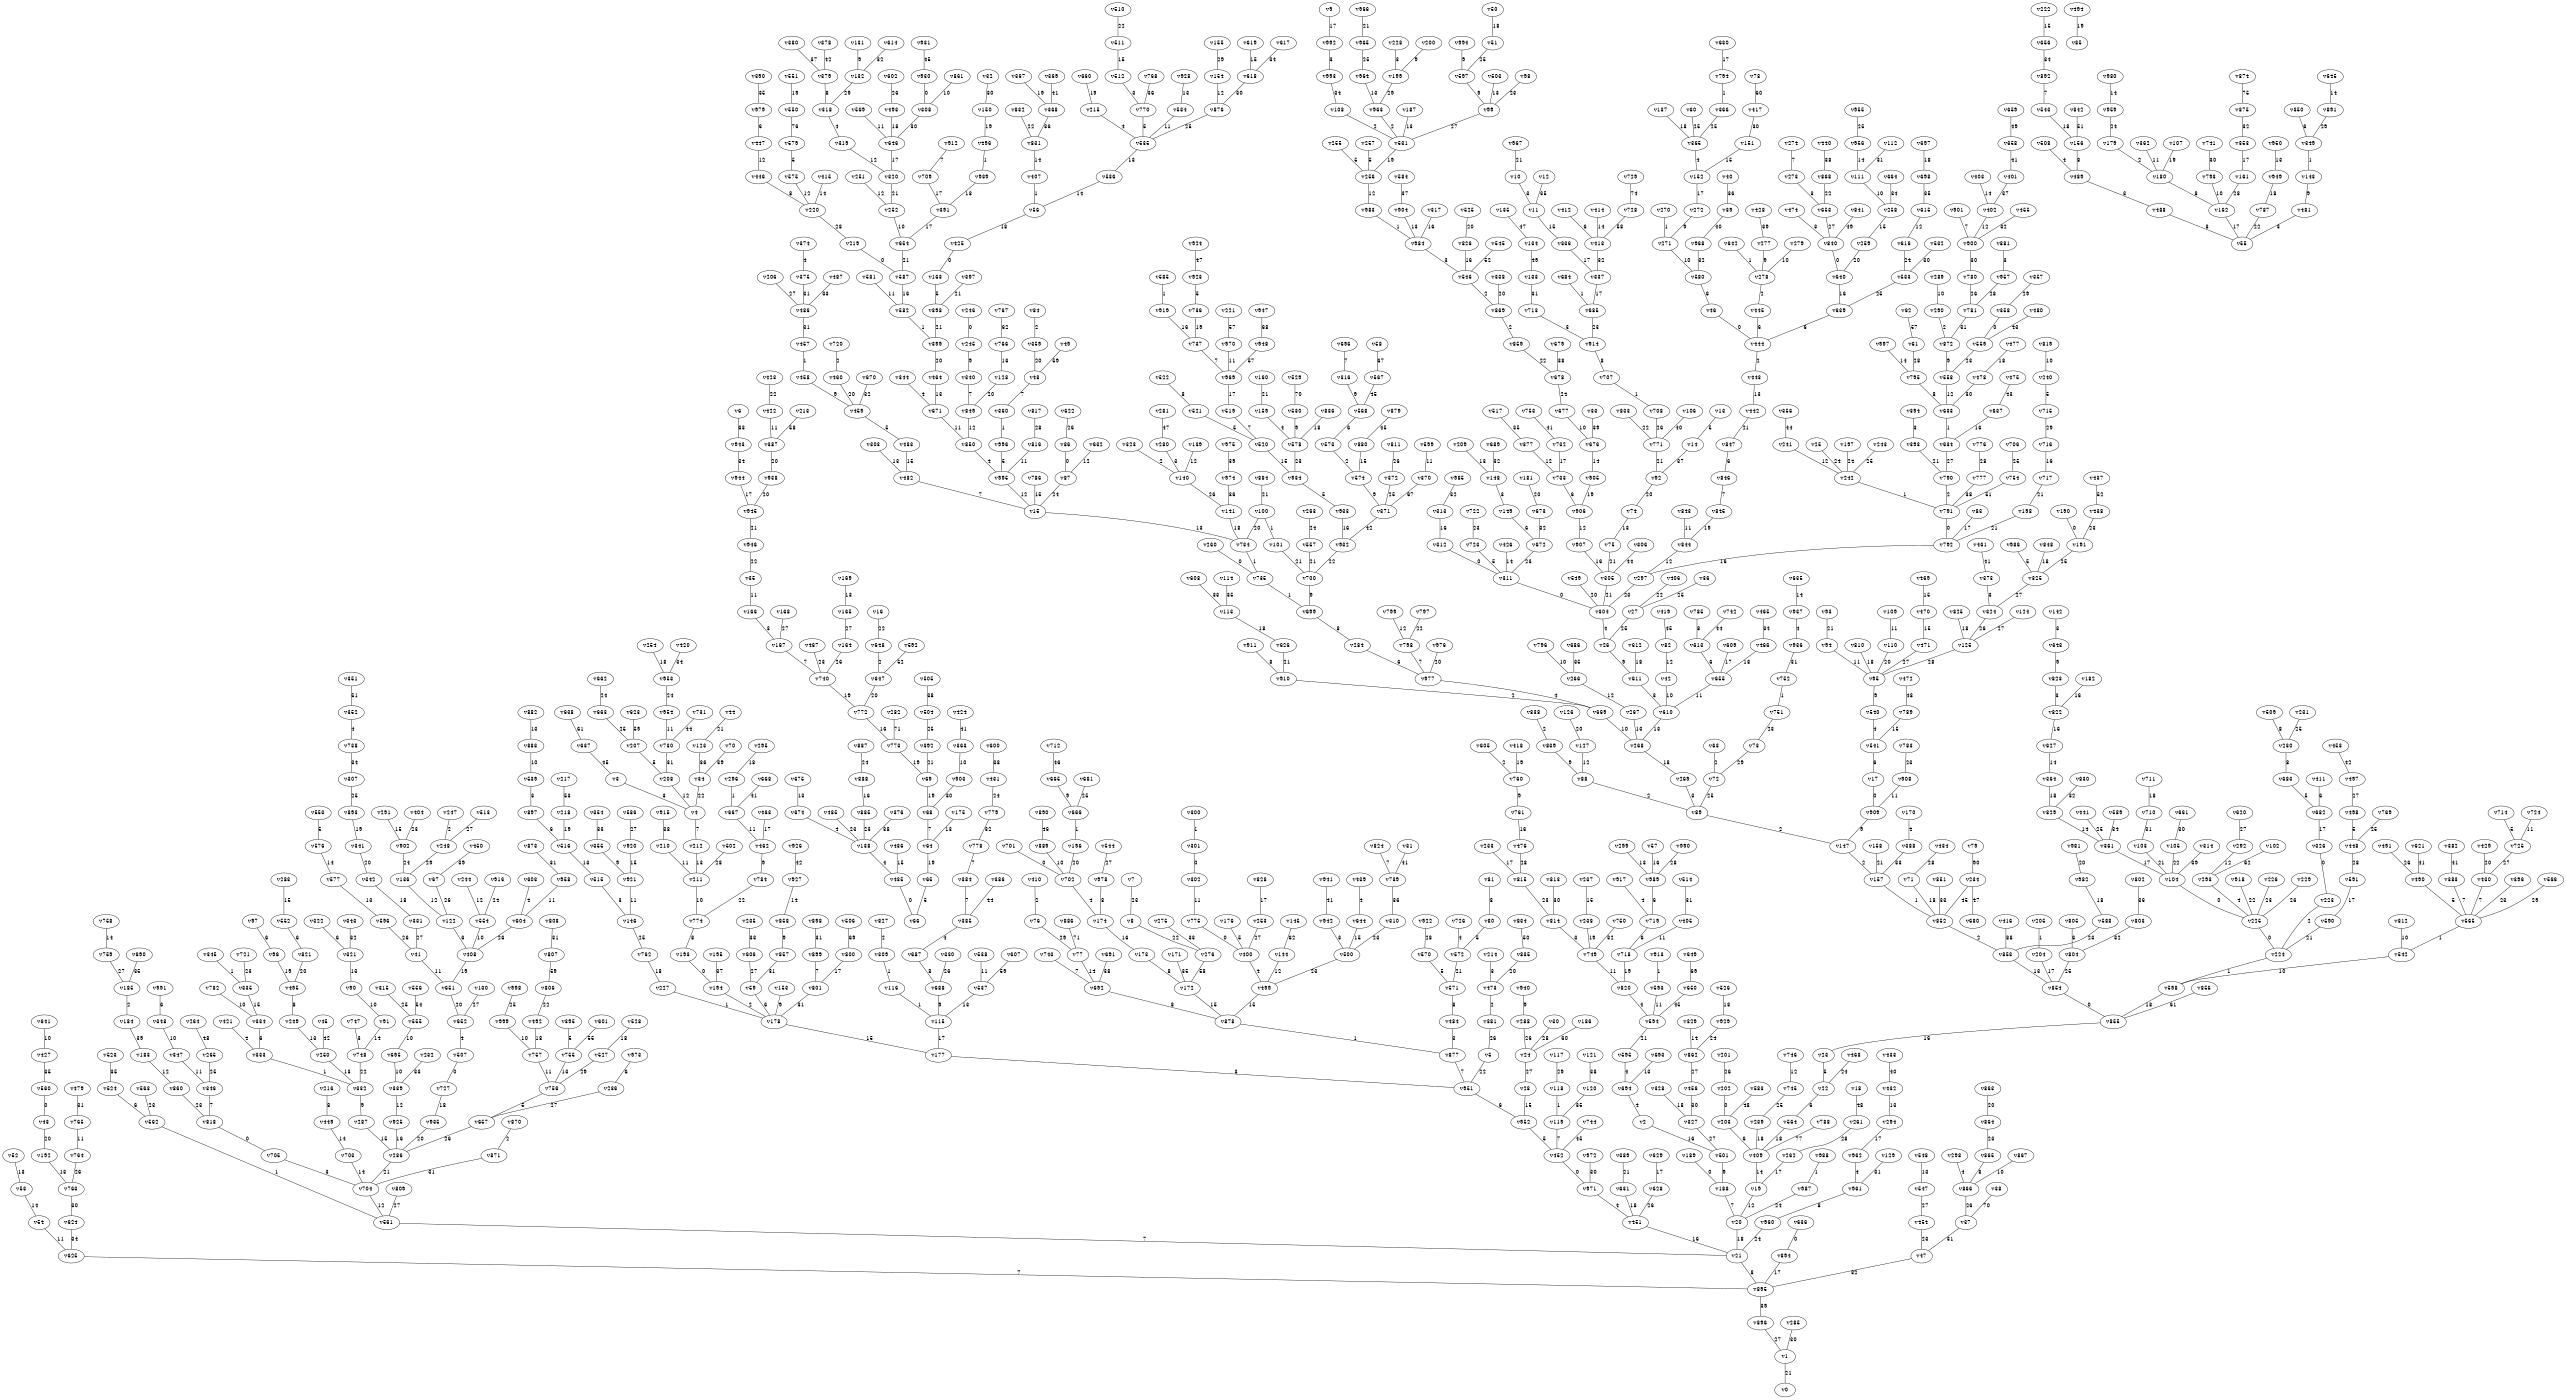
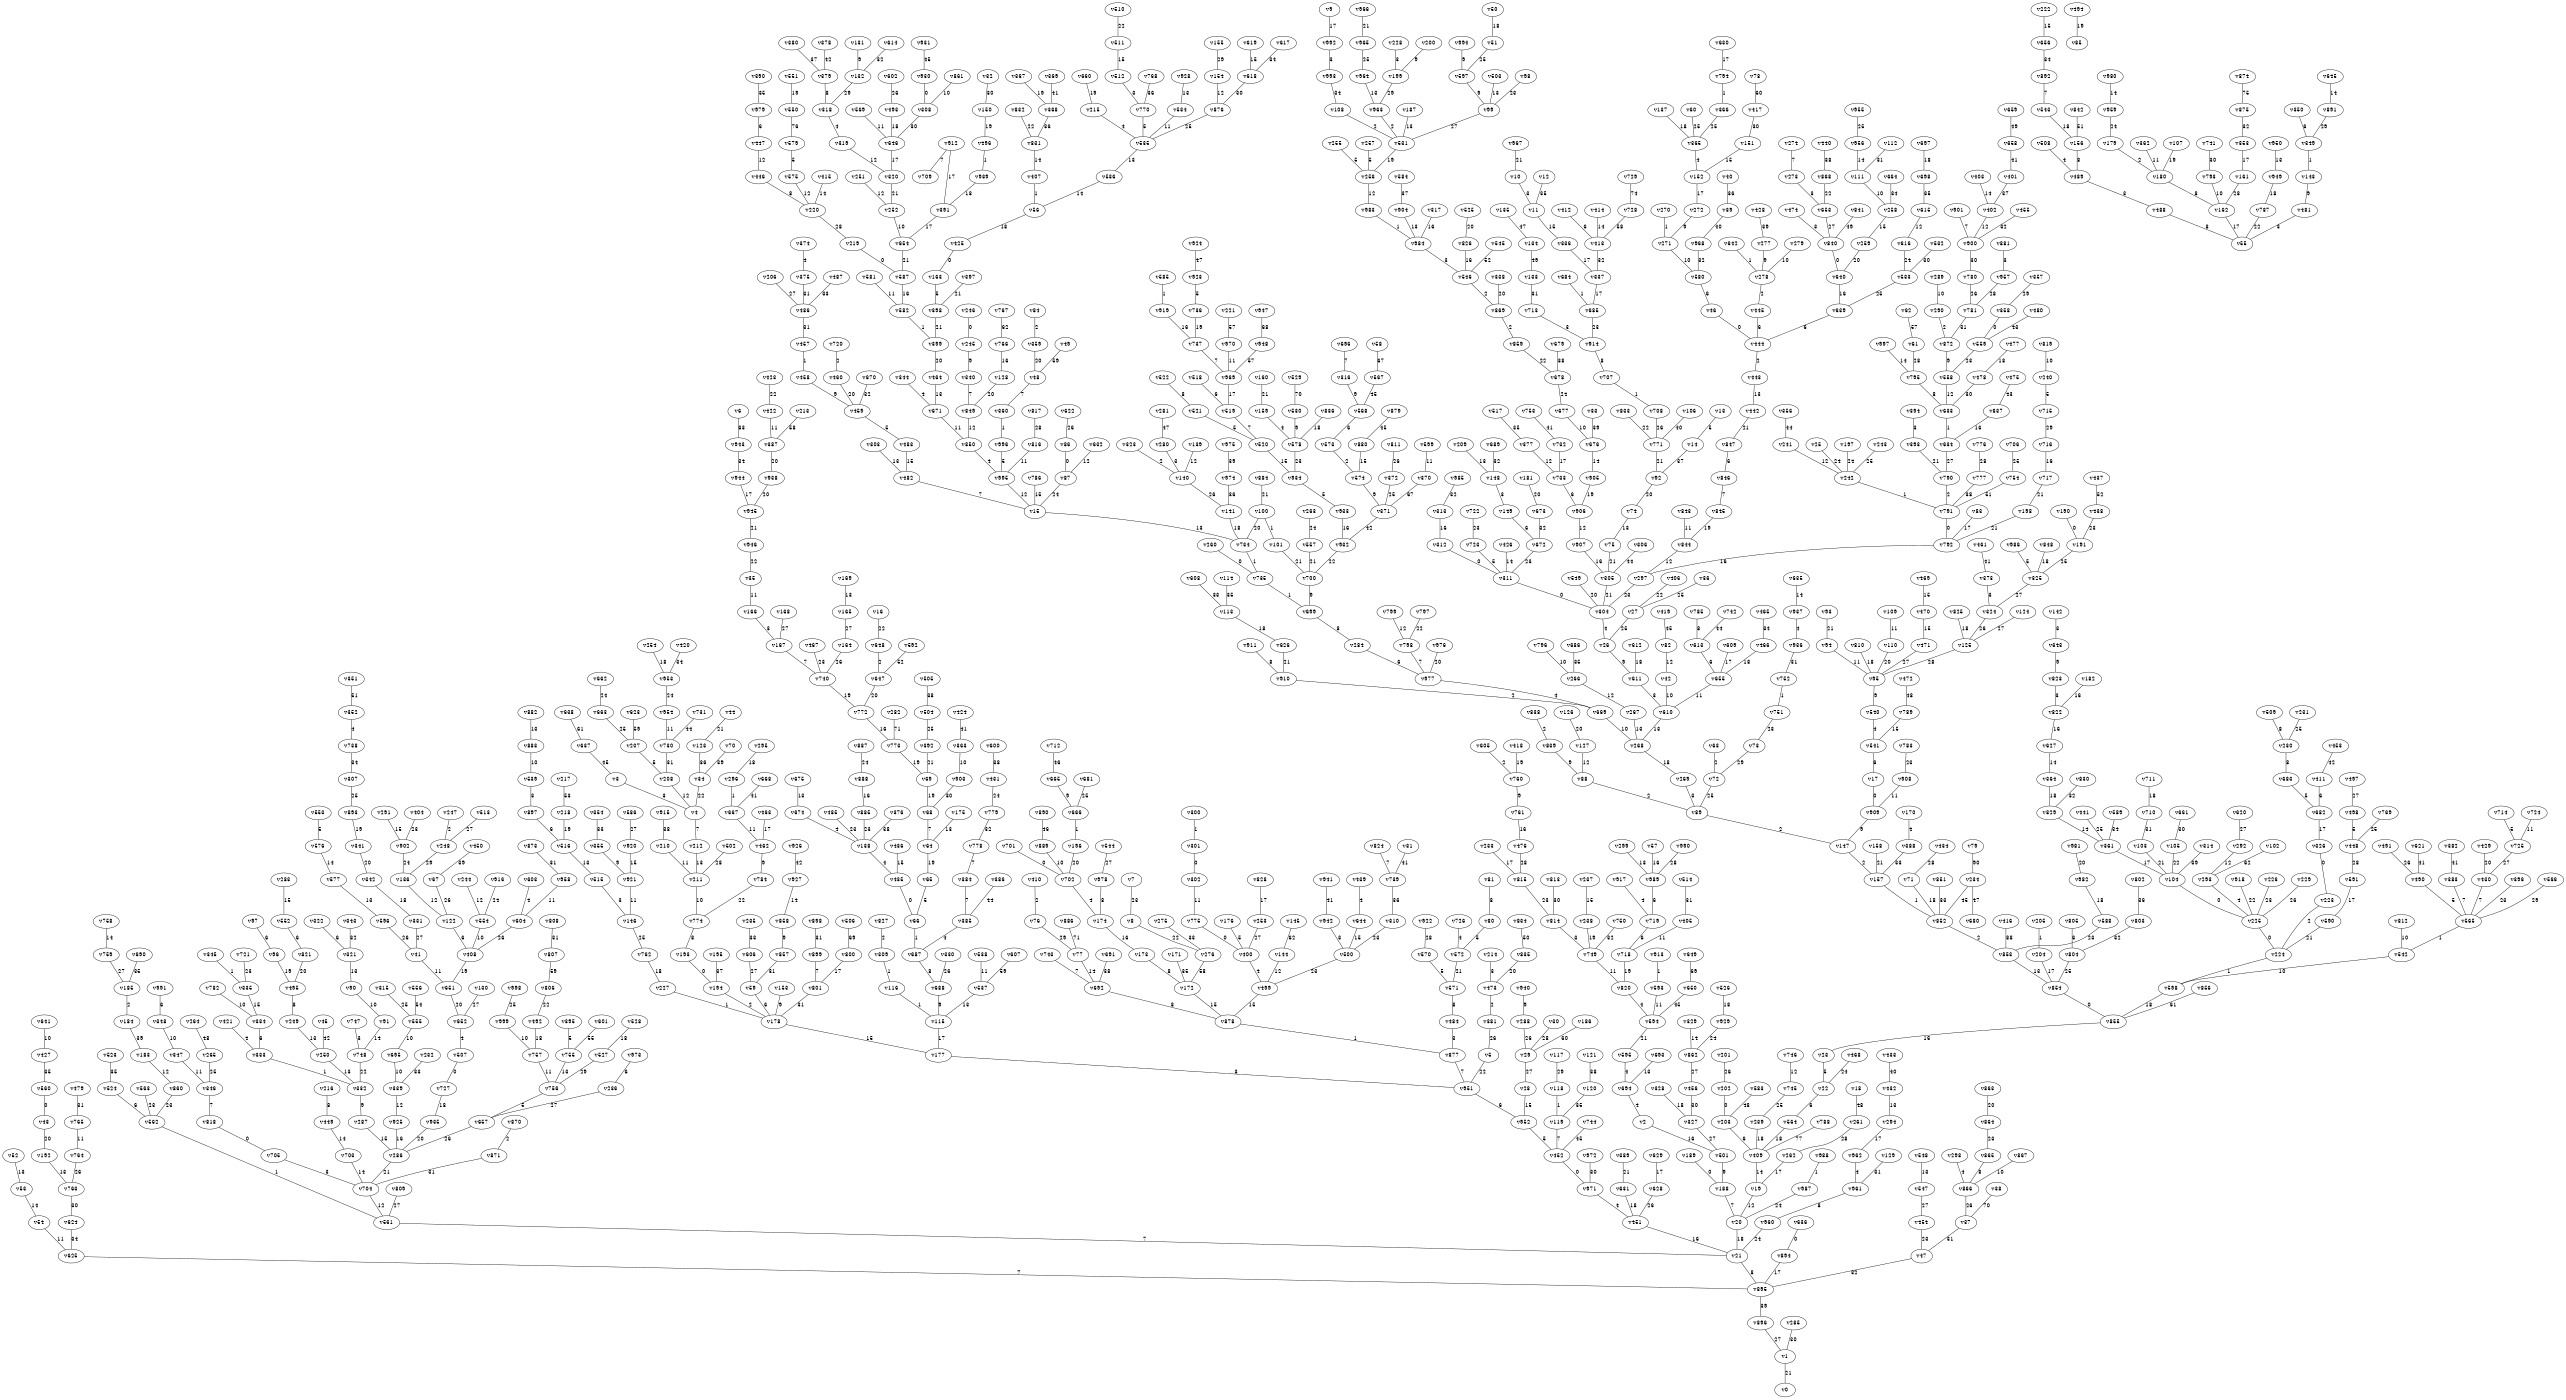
edge "v709" -- "v391": now "v912" -- "v391"
node "v518": added
edge "v453" -- "v497": now "v453" -- "v411"
edge "v66" -- "v687": added, label "1"
node "v24": label "v24" -> "v29"
edge "v860" -- "v818": now "v860" -- "v562"
